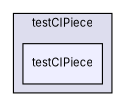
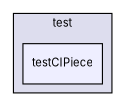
cluster "testCIPiece": label "testCIPiece" -> "test"
